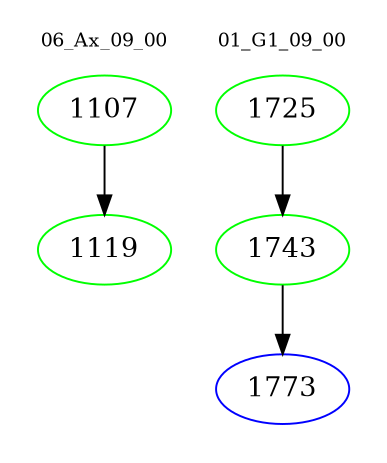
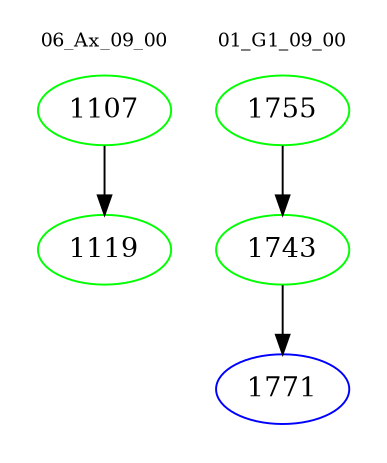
node "1725": label "1725" -> "1755"
node "1773": label "1773" -> "1771"
